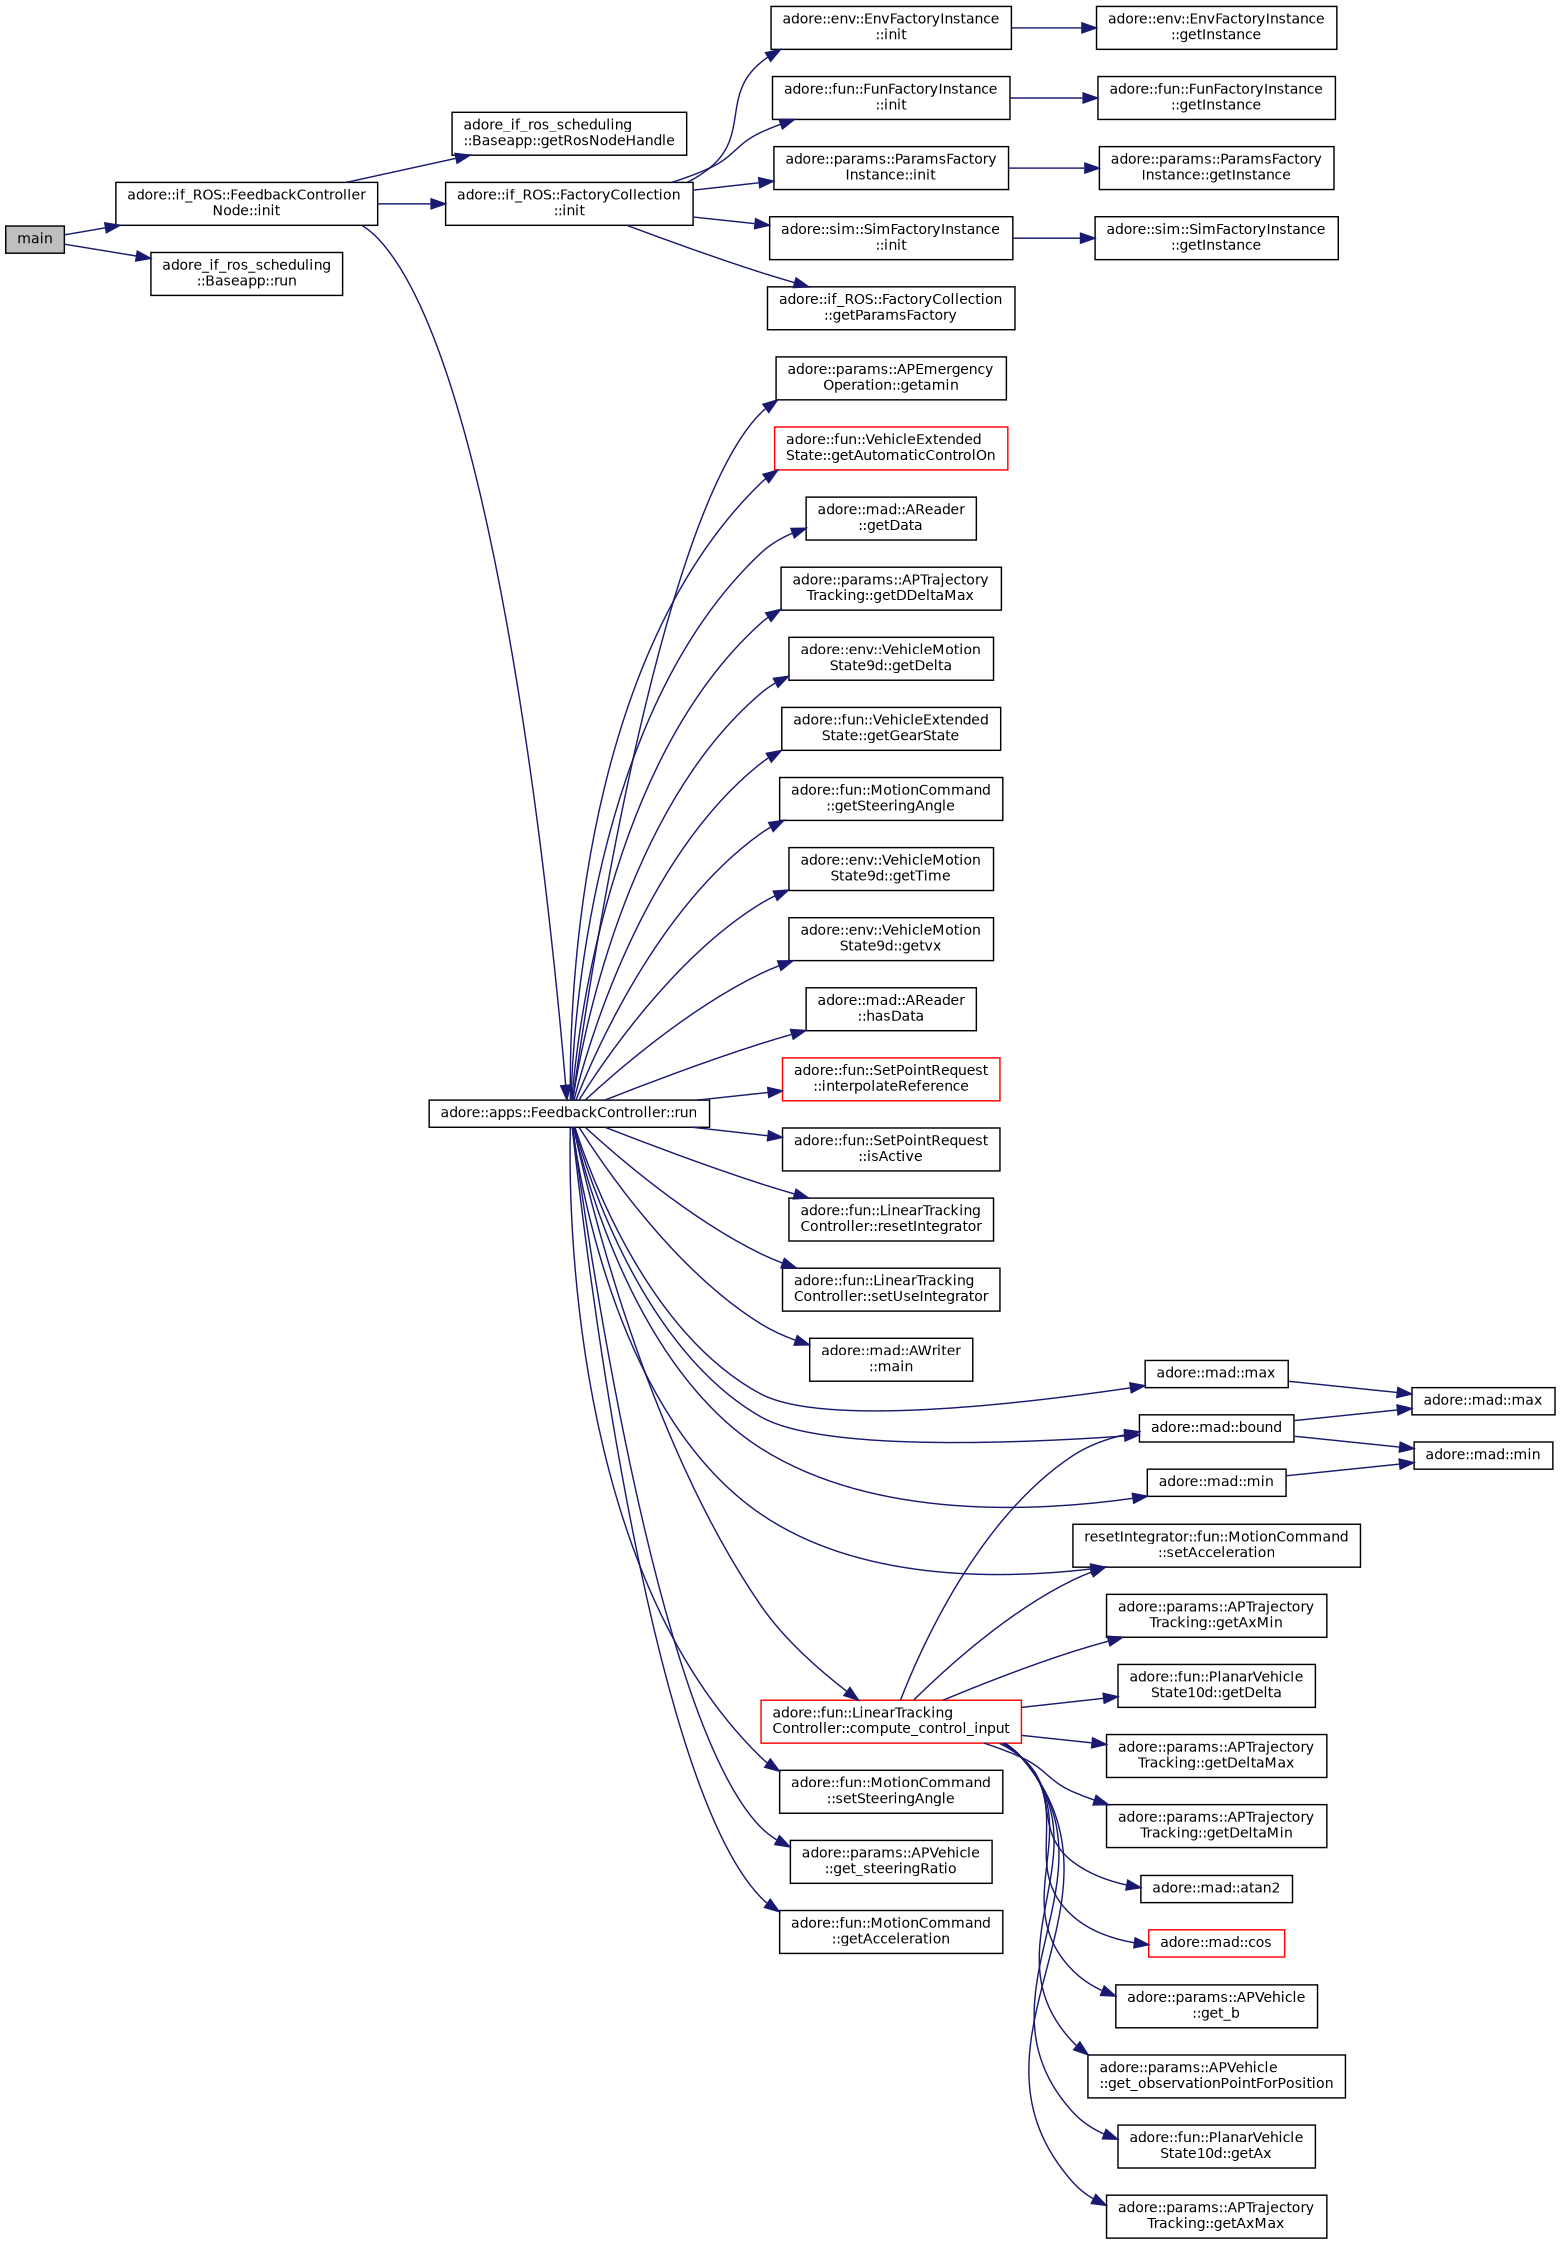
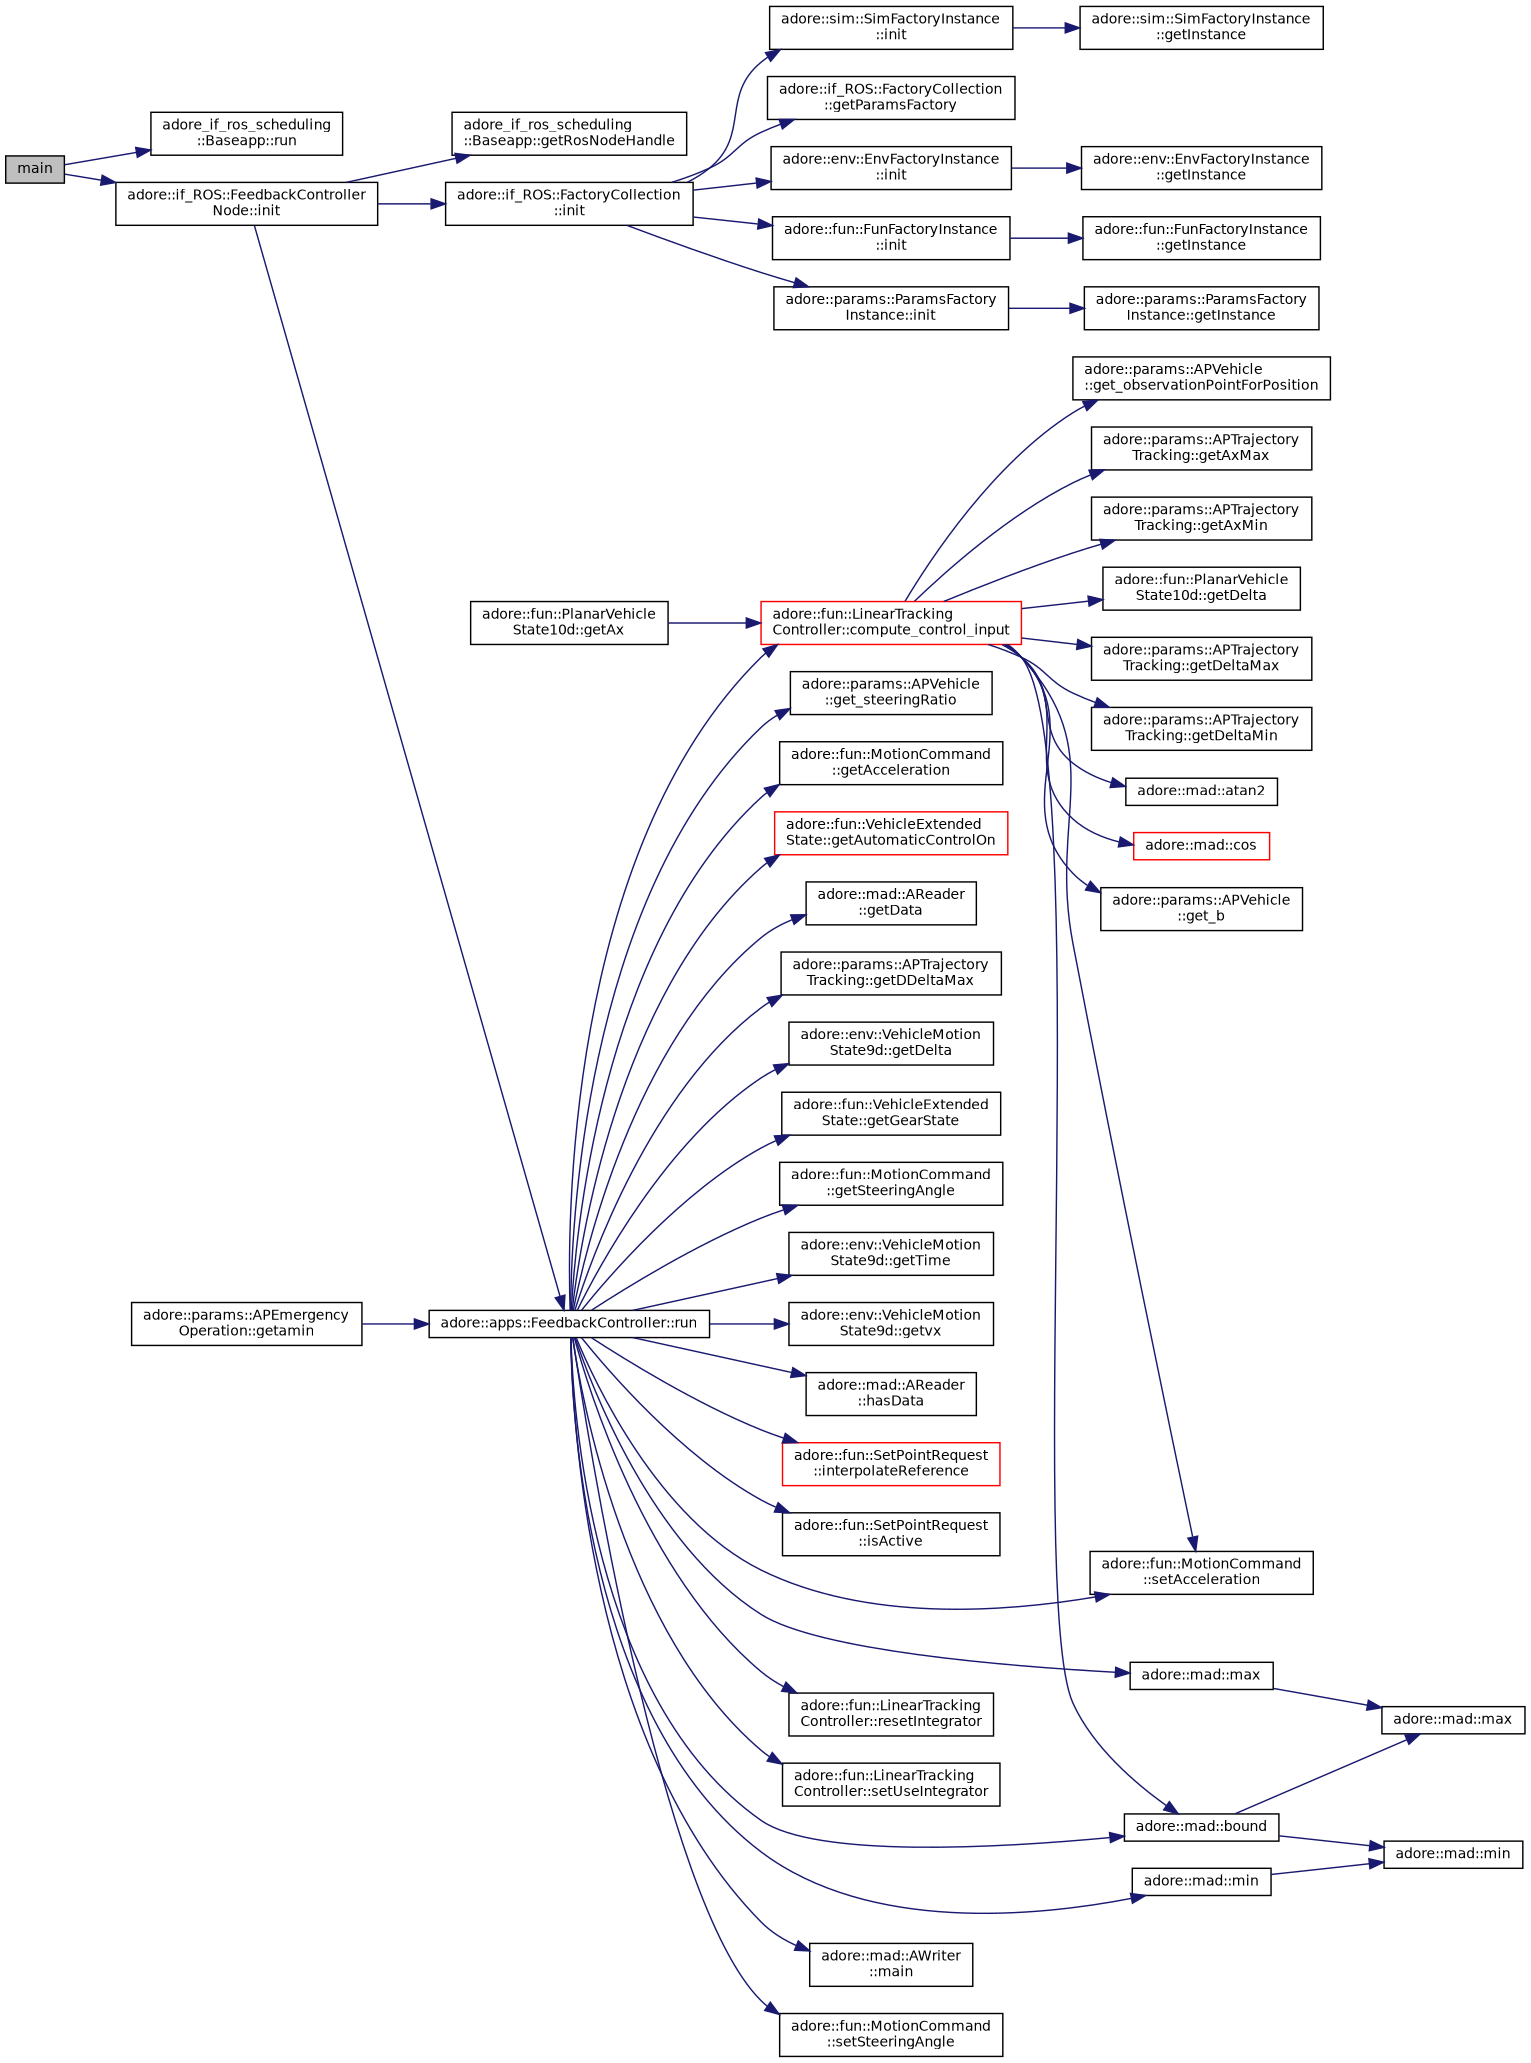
edge "adore::apps::FeedbackController::run" -> "adore::params::APEmergency Operation::getamin": reversed
node "resetIntegrator::fun::MotionCommand ::setAcceleration": label "resetIntegrator::fun::MotionCommand ::setAcceleration" -> "adore::fun::MotionCommand ::setAcceleration"
edge "adore::fun::LinearTracking Controller::compute_control_input" -> "adore::fun::PlanarVehicle State10d::getAx": reversed
